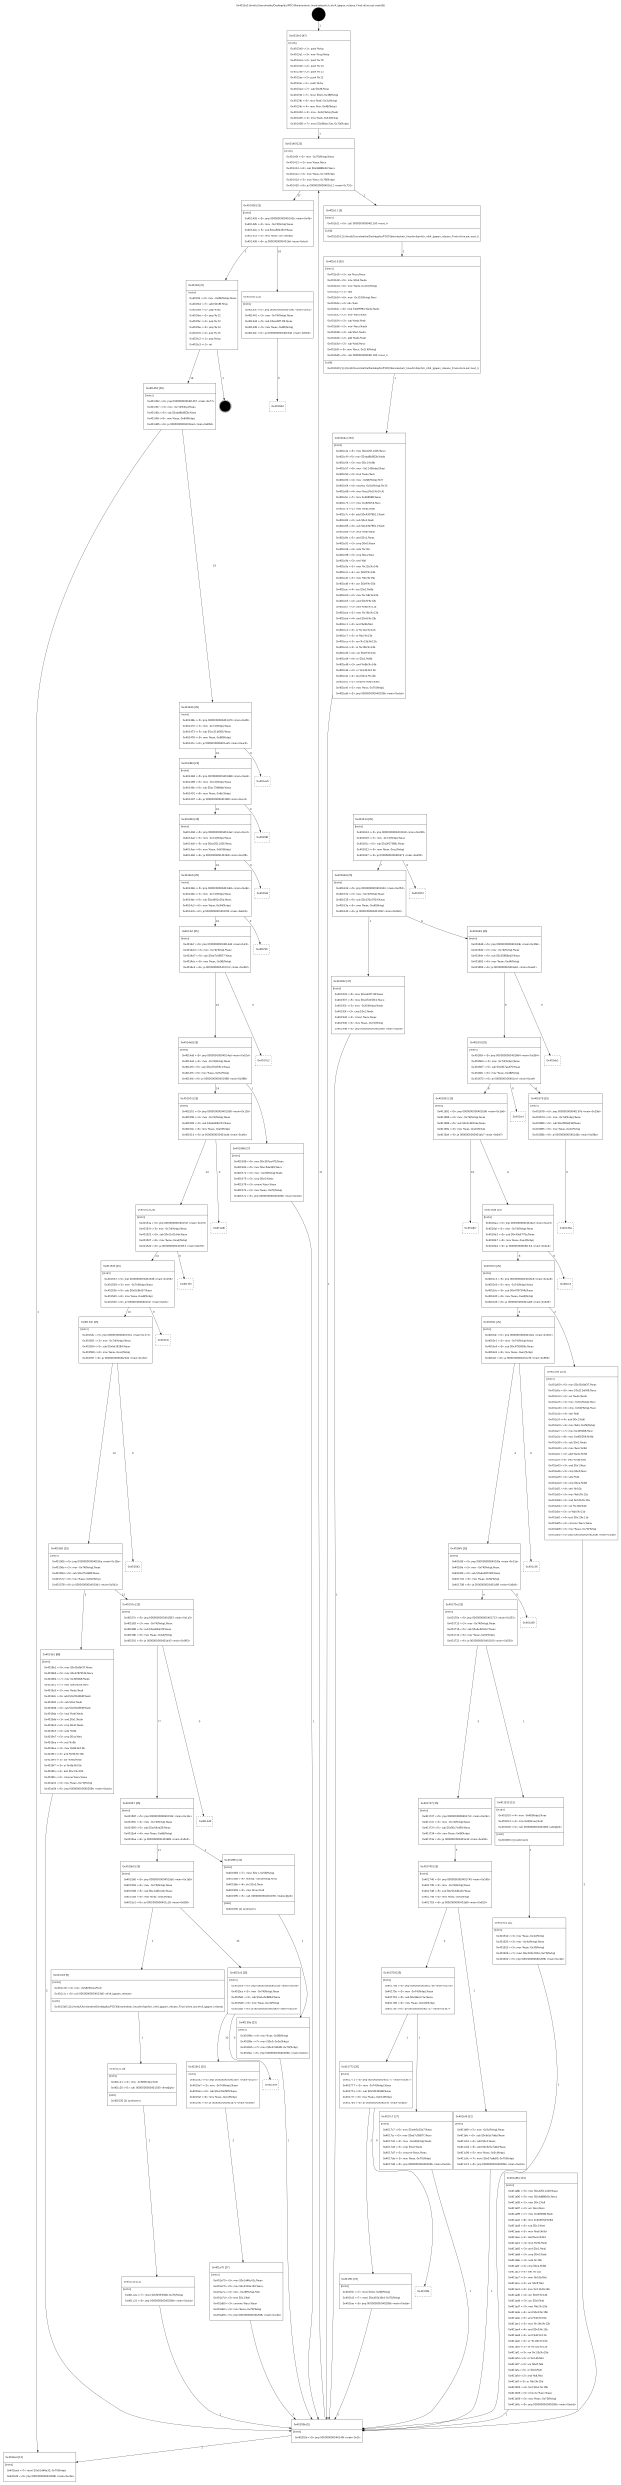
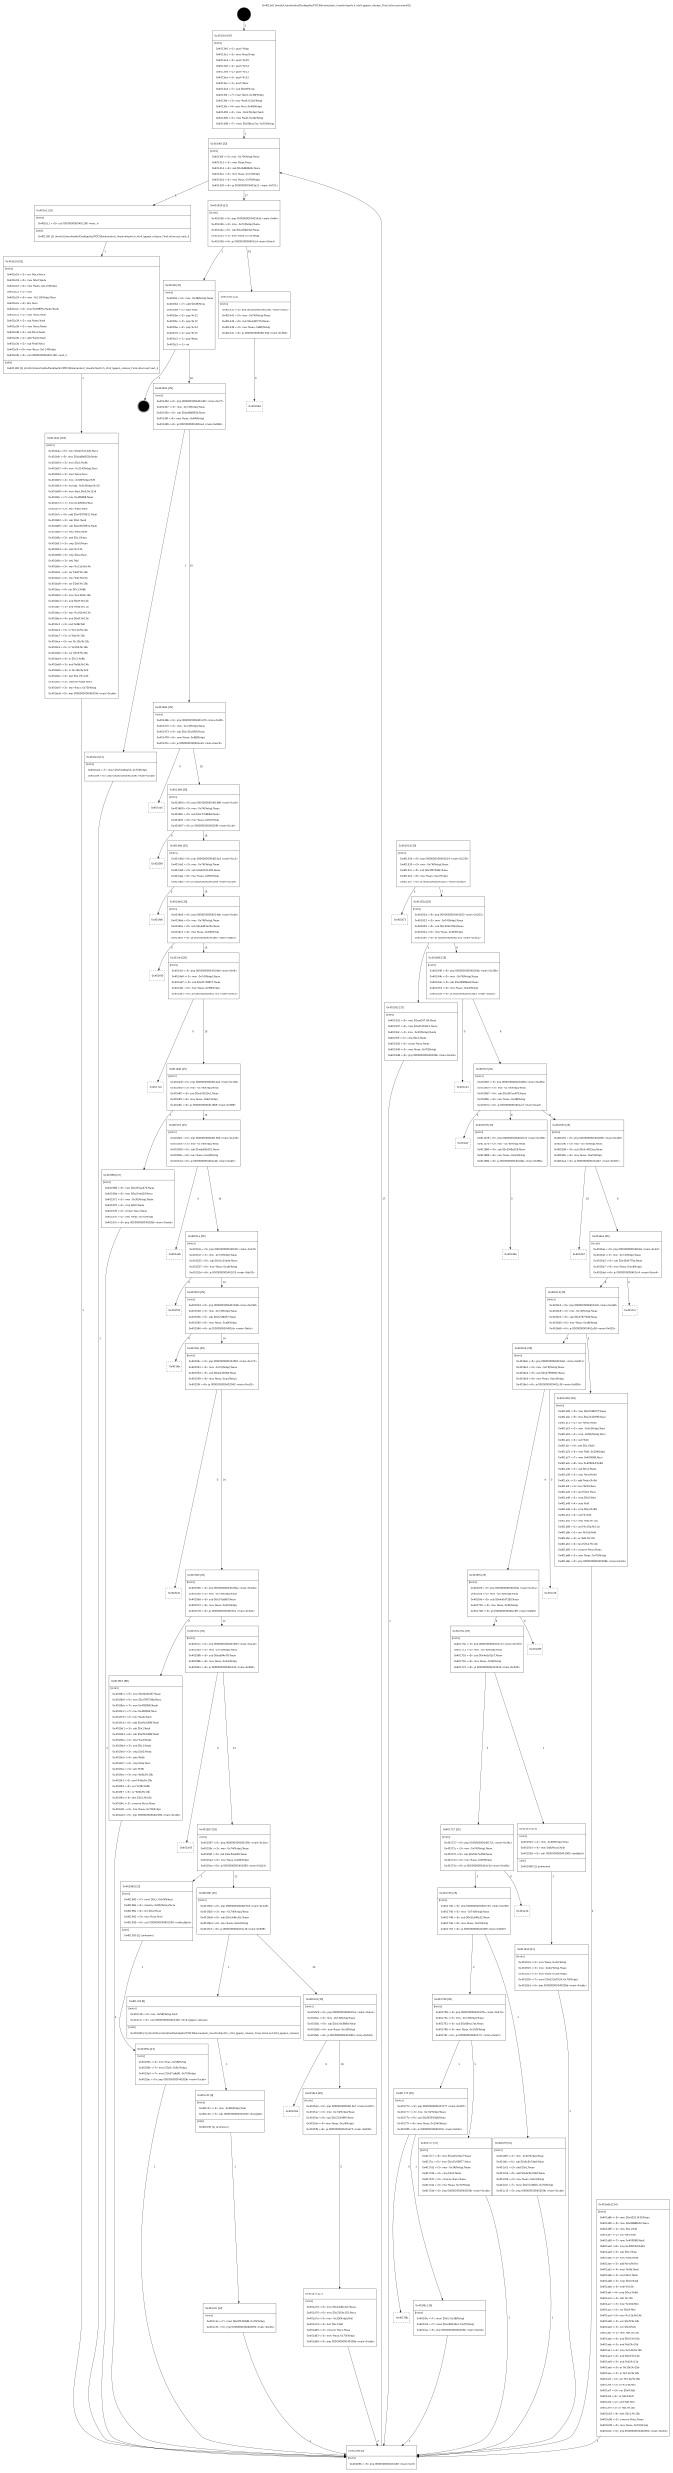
node "0x401e3d": added
edge "0x40209b [5]" -> "0x401bed [12]": reversed
